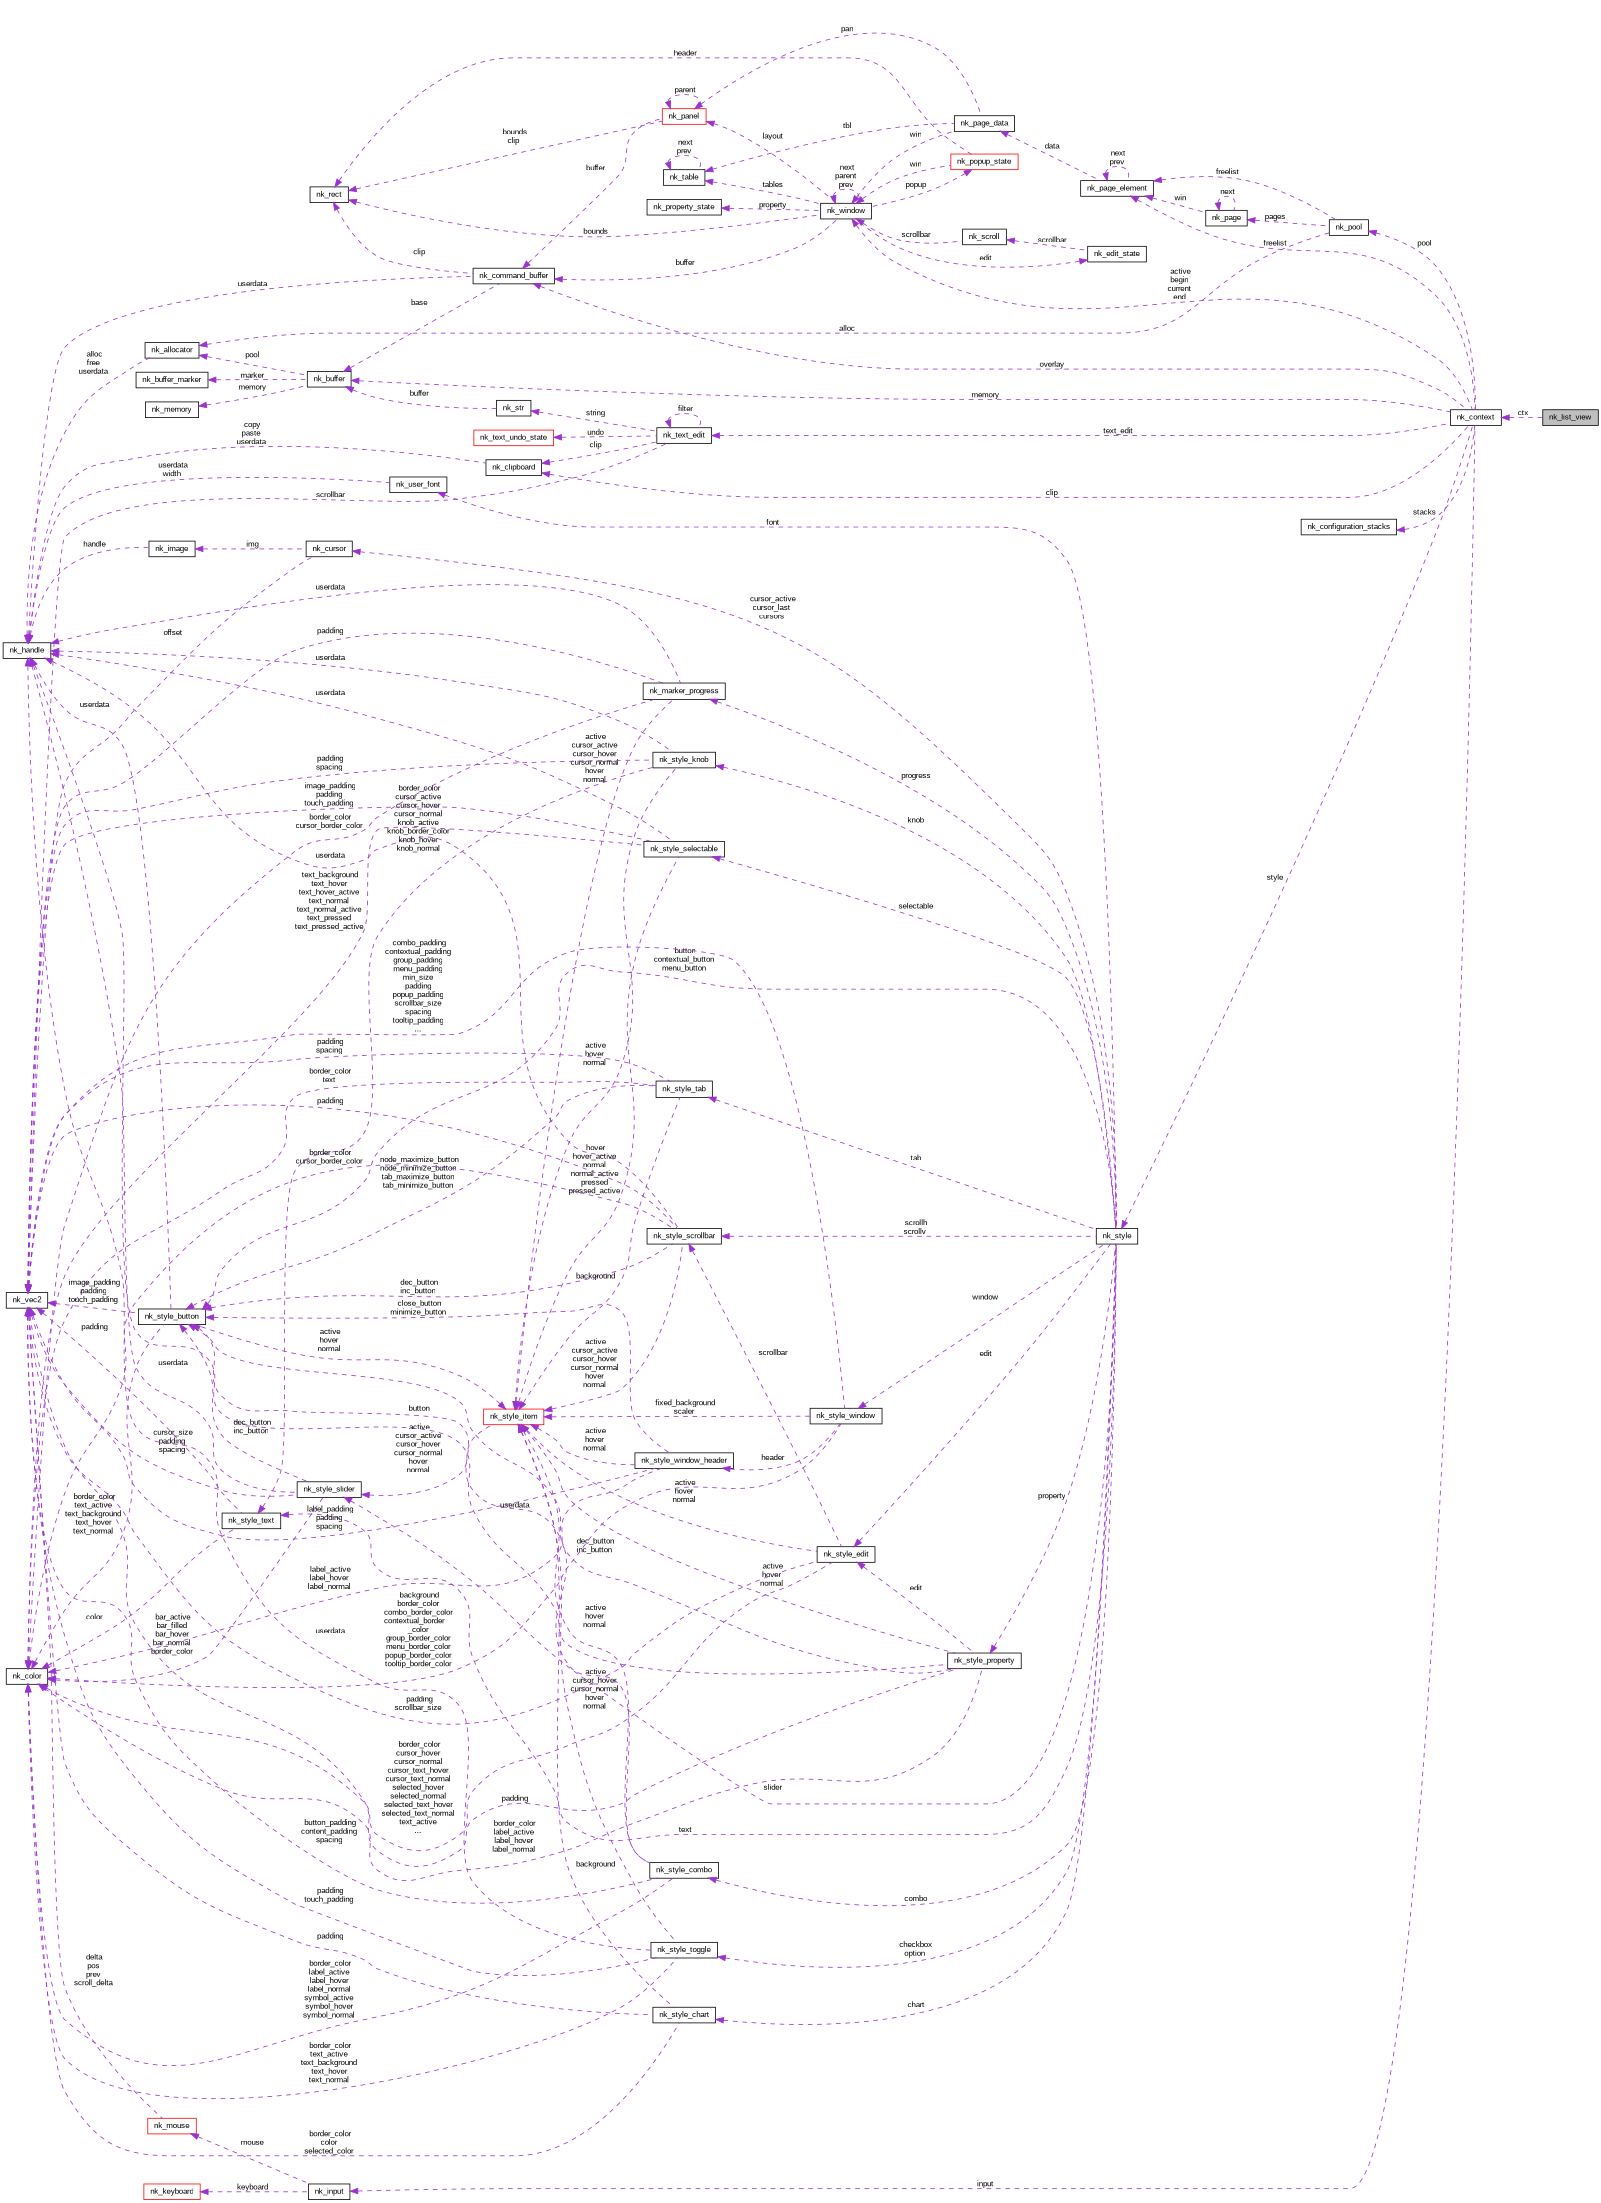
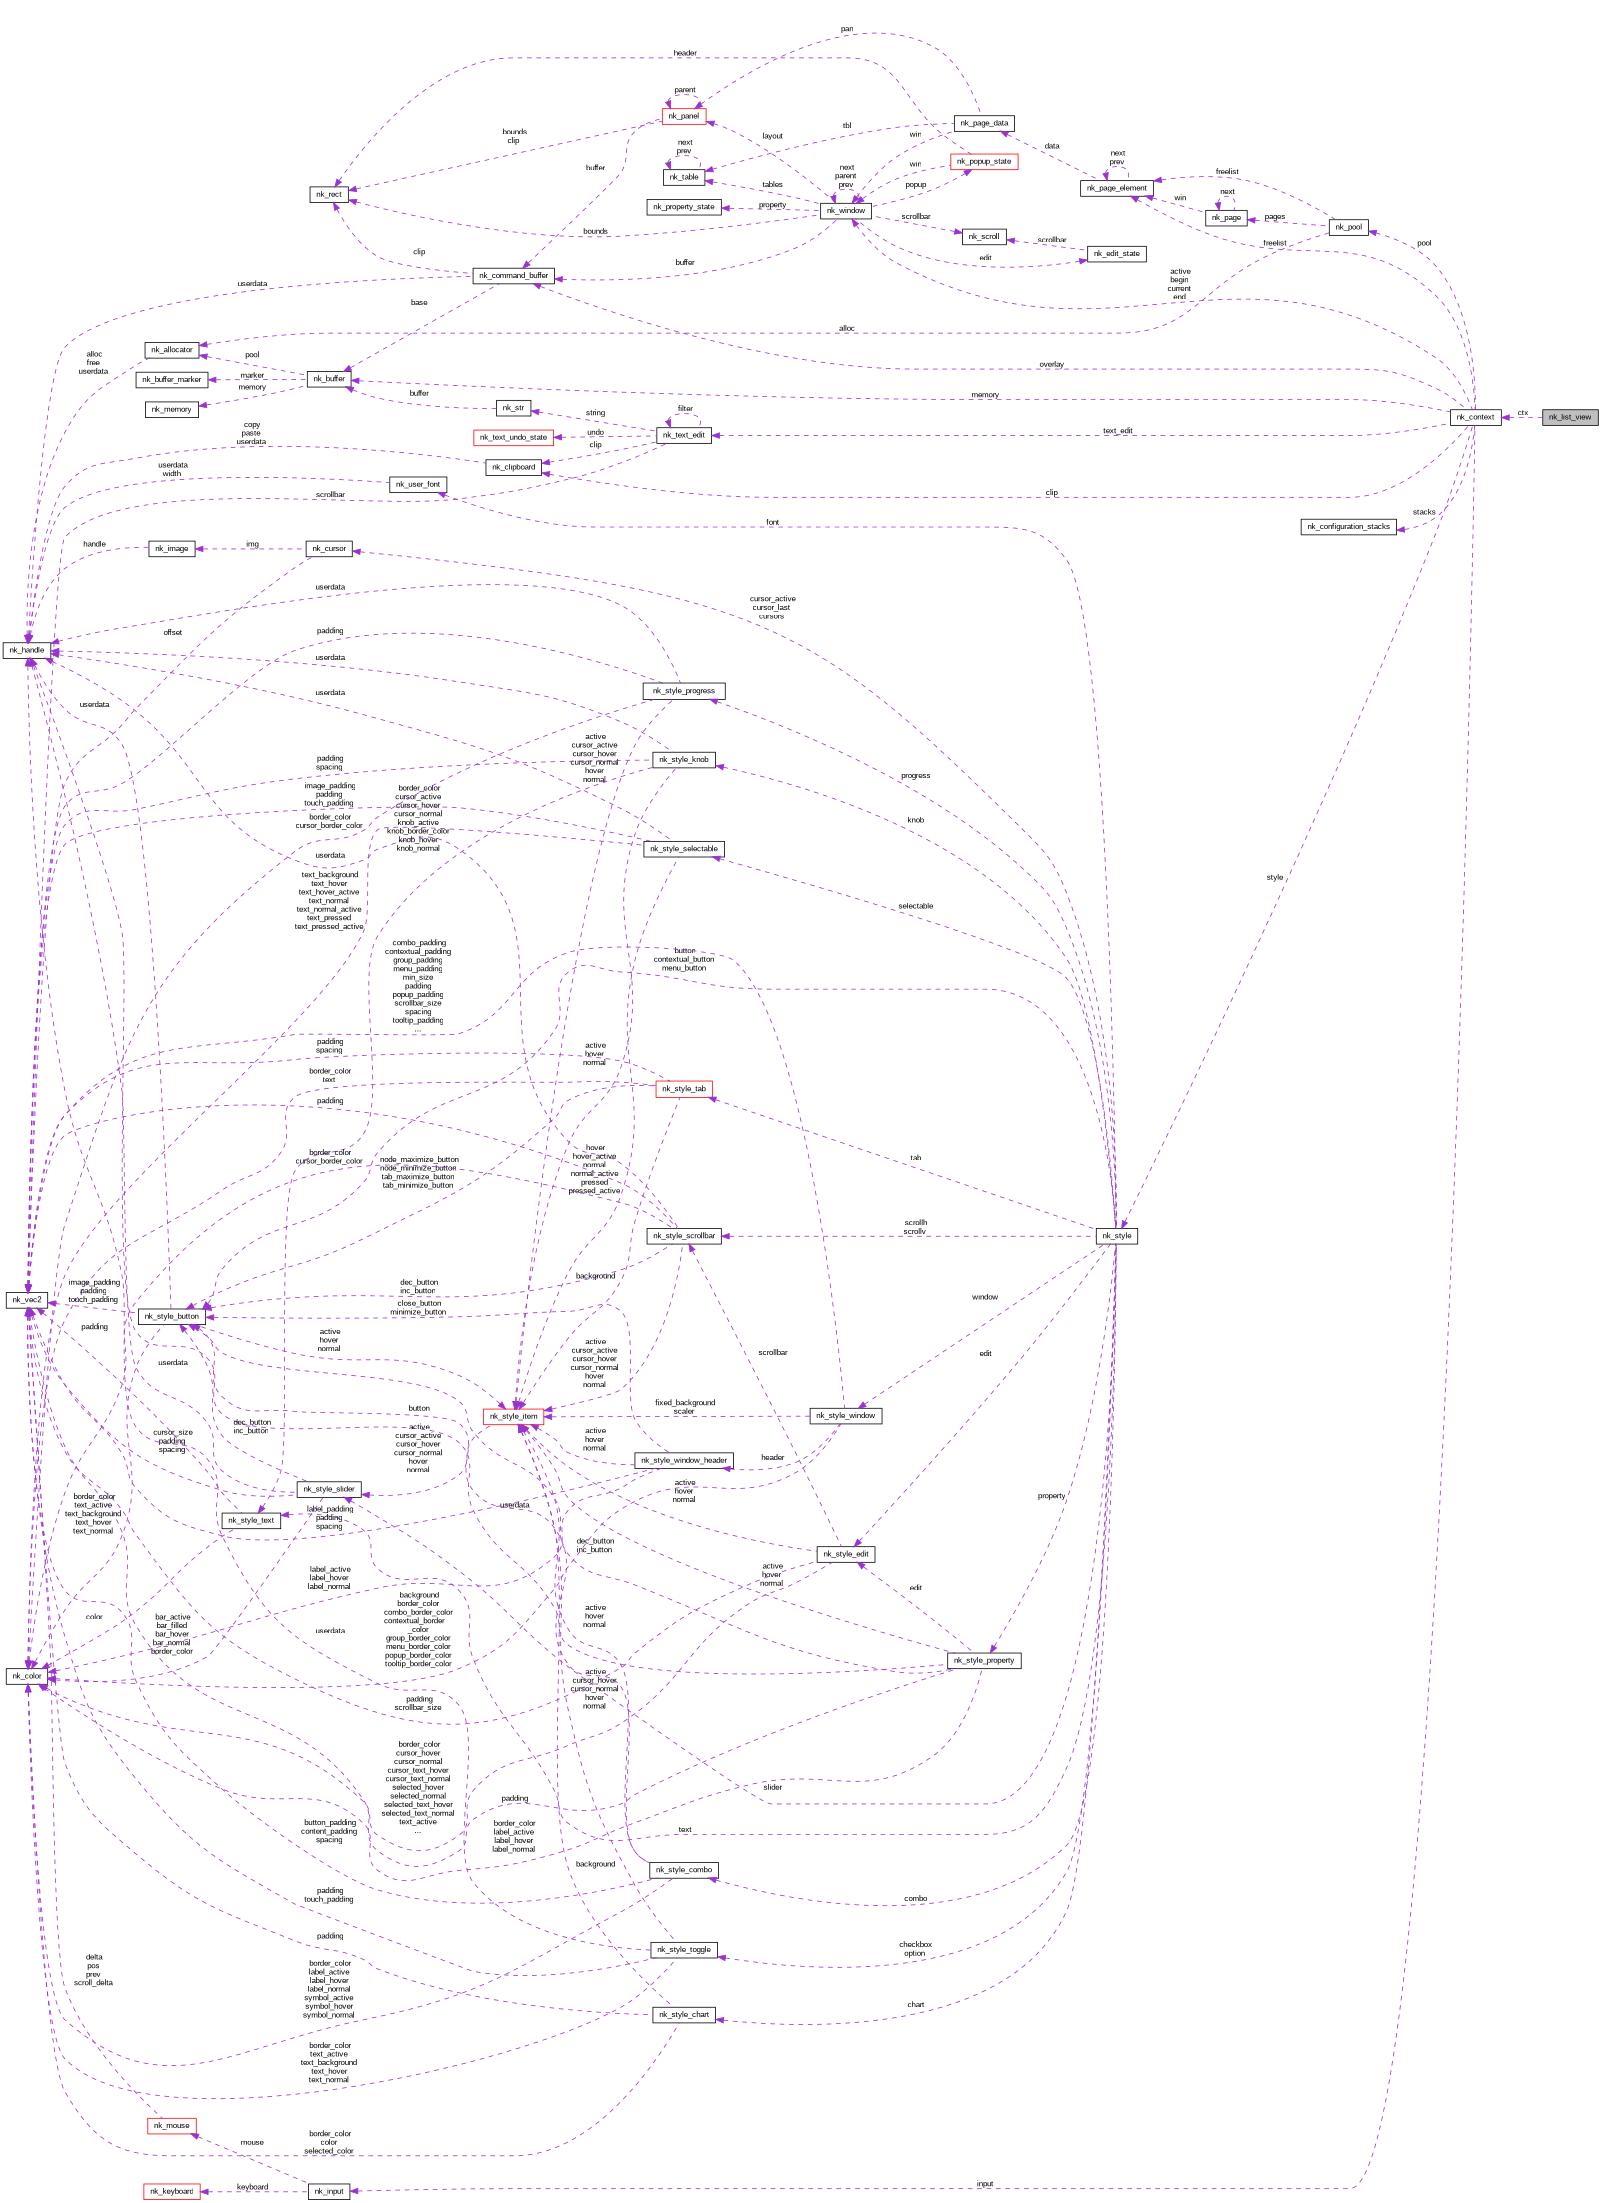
edge "nk_scroll" -> "nk_window": reversed
node "nk_marker_progress": label "nk_marker_progress" -> "nk_style_progress"
node "nk_style_tab": color black -> red
